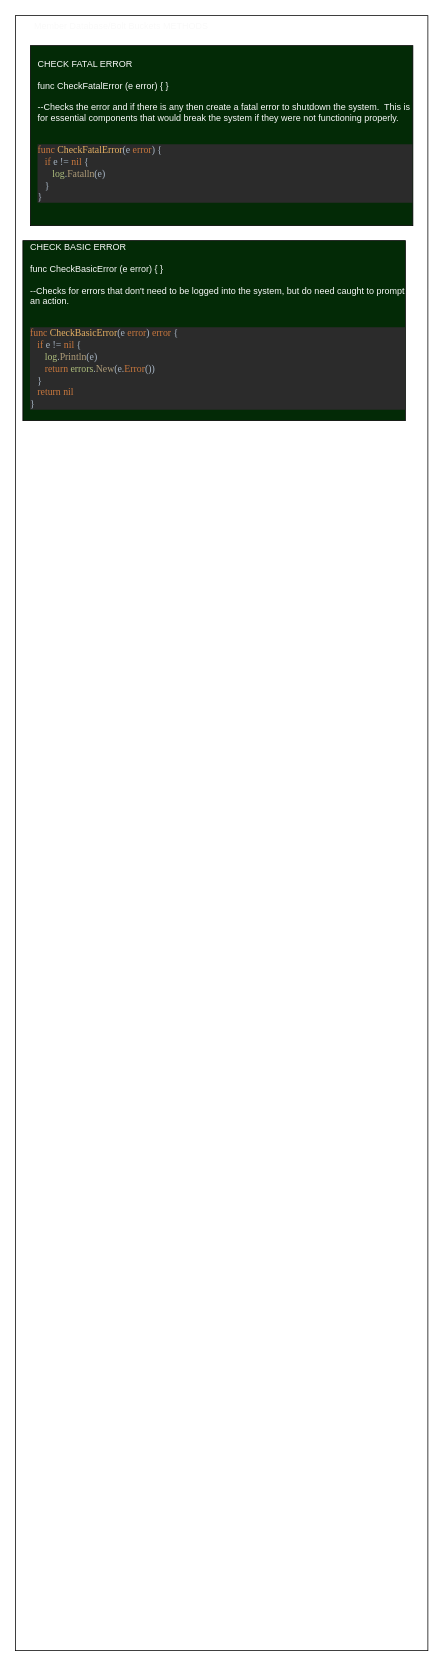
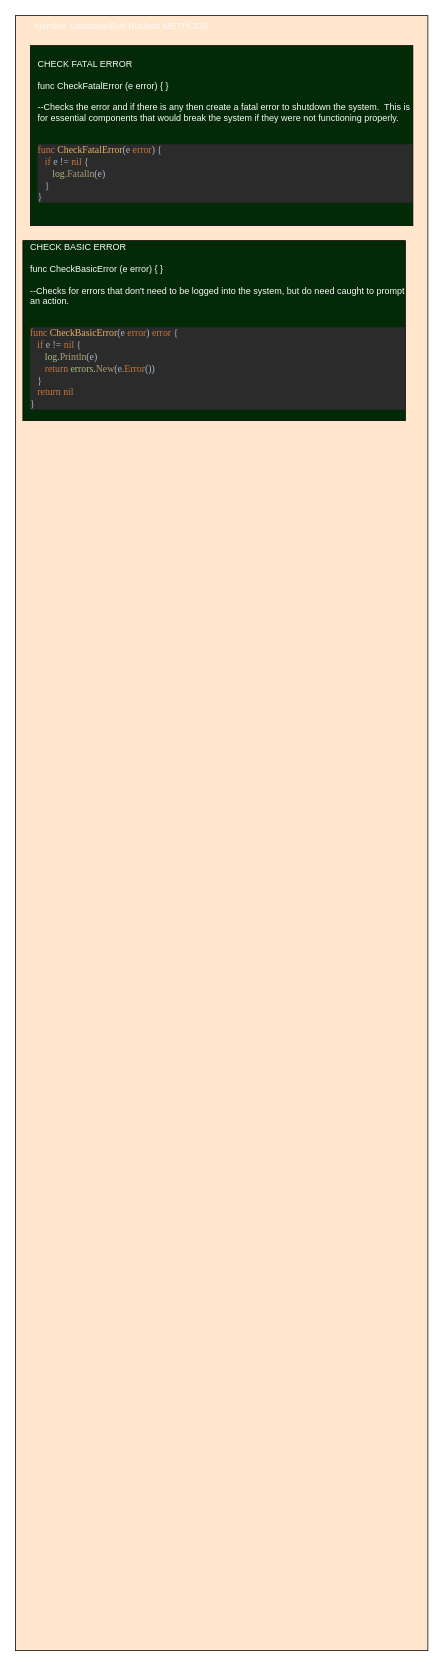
node "Member Database/Bolt Buckets METHODS": fillcolor #ffffff -> #ffe6cc
